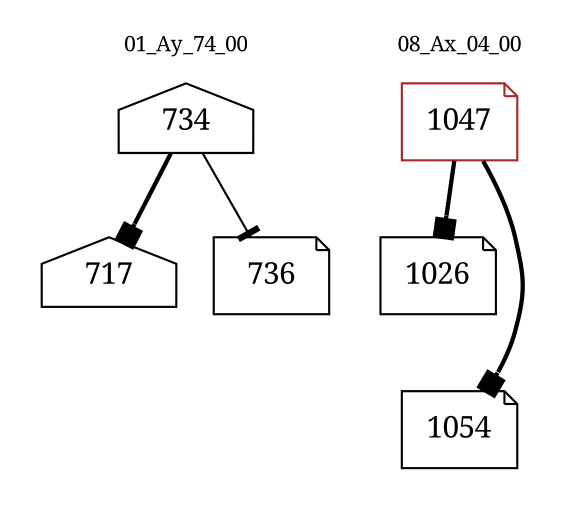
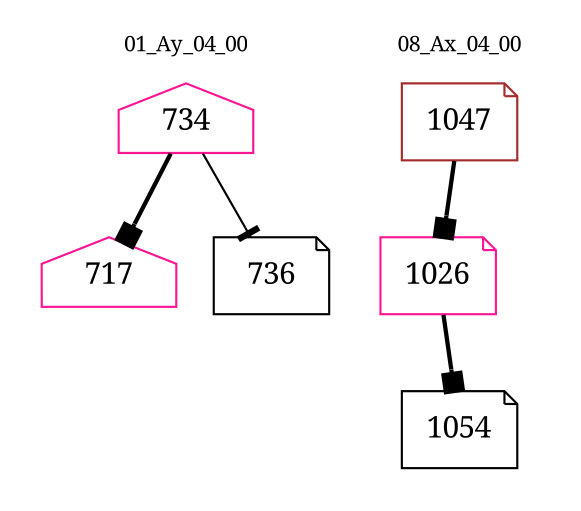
cluster "01_Ay_74_00": label "01_Ay_74_00" -> "01_Ay_04_00"
node "734": color black -> deeppink
edge "1047" -> "1054": now "1026" -> "1054"
node "717": color black -> deeppink
node "1026": color black -> deeppink
